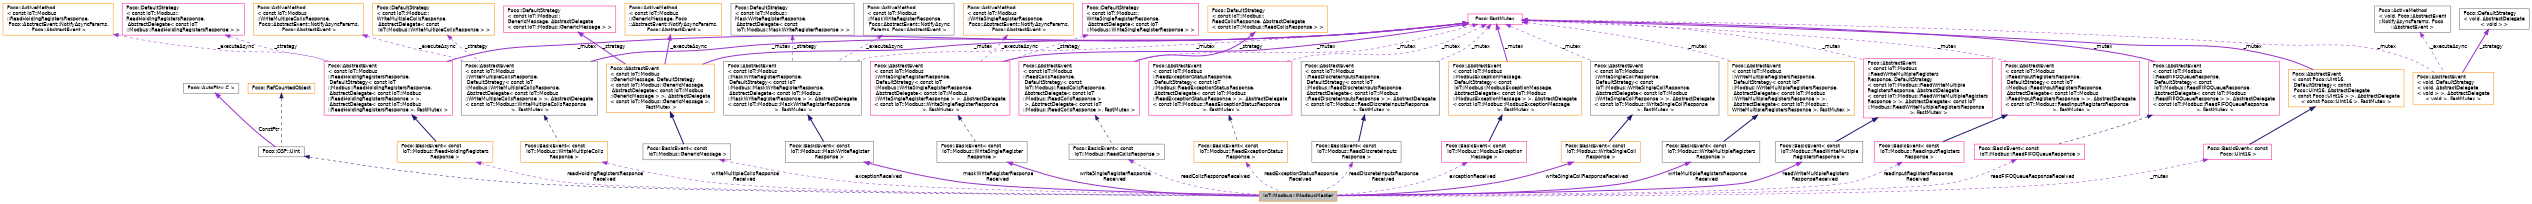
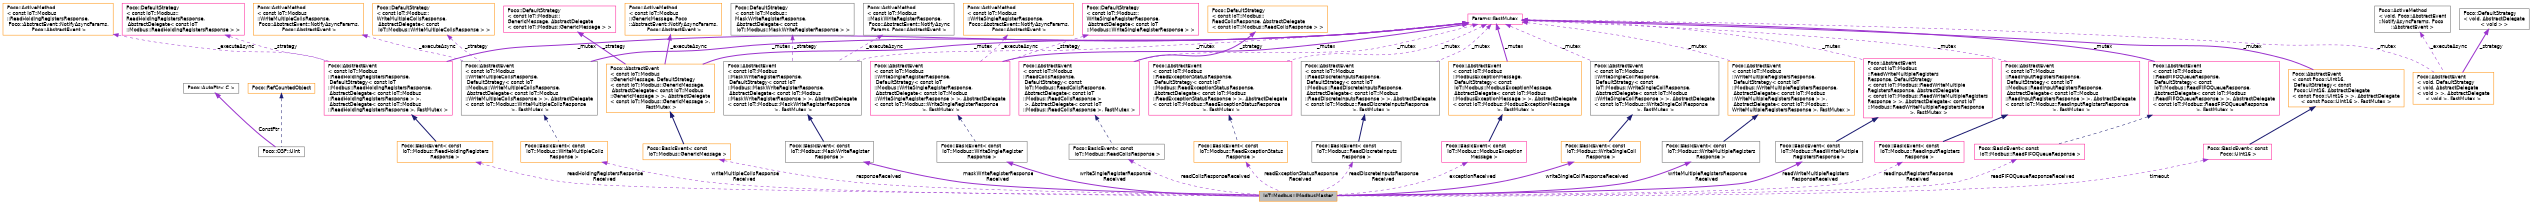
node "Poco::FastMutex": label "Poco::FastMutex" -> "Params::FastMutex"
node "Poco::BasicEvent< const IoT::Modbus::GenericMessage >": color gray40 -> darkorange
edge "IoT::Modbus::IModbusMaster" -> "Poco::BasicEvent< const IoT::Modbus::GenericMessage >": label " exceptionReceived" -> " responseReceived"
edge "IoT::Modbus::IModbusMaster" -> "Poco::BasicEvent< const Poco::UInt16 >": label " _mutex" -> " timeout"
edge "IoT::Modbus::IModbusMaster" -> "Poco::OSP::UInt": removed
